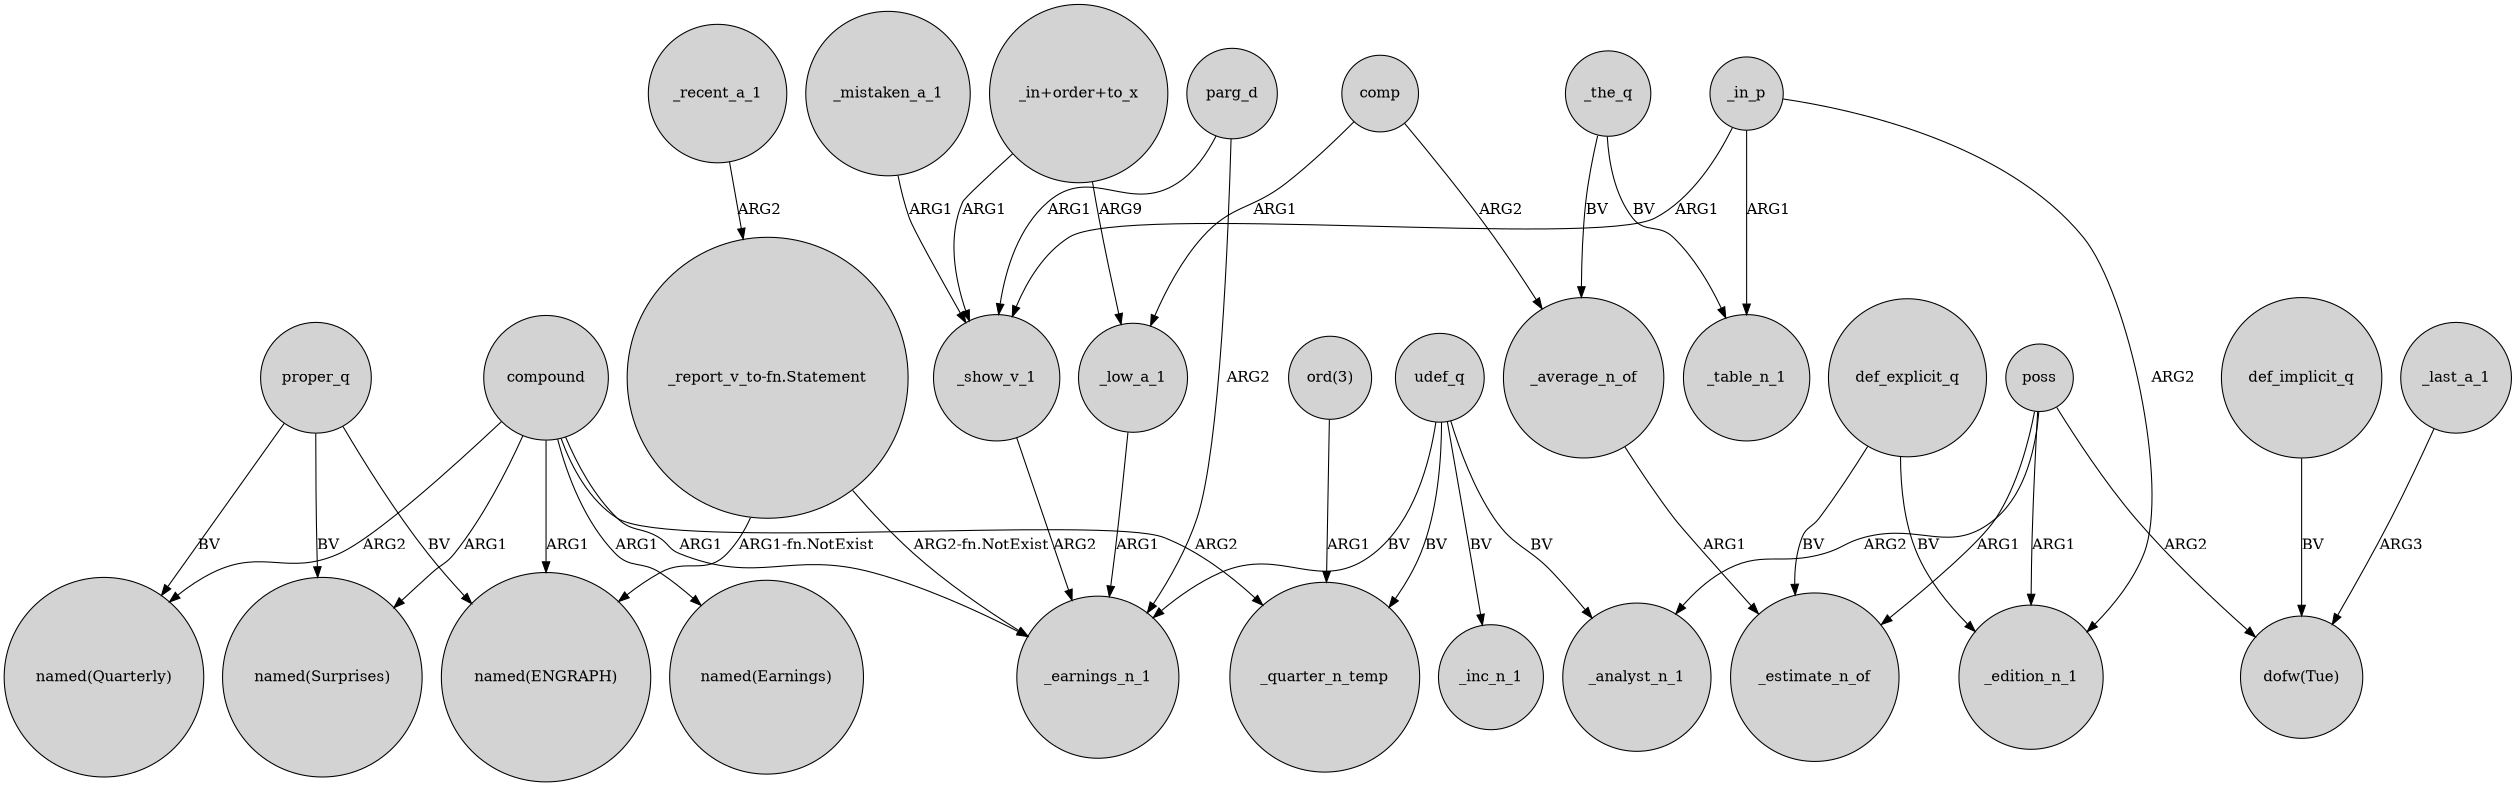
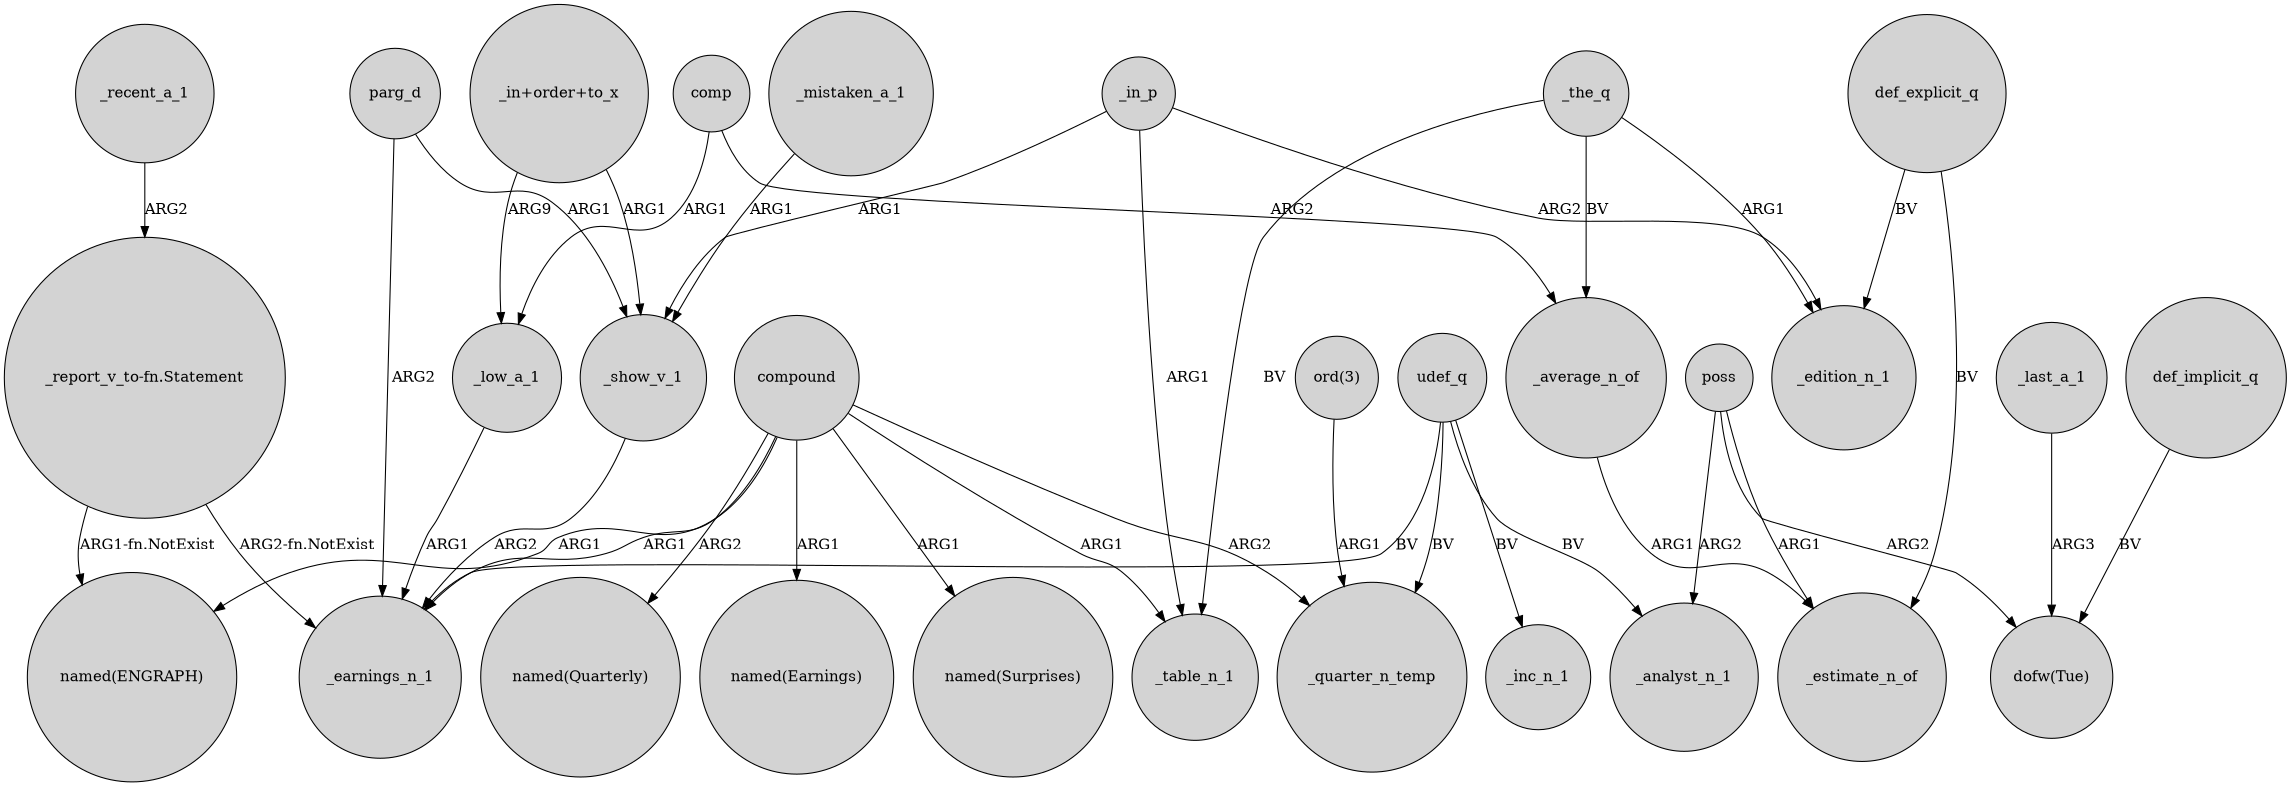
node "proper_q": removed
edge "poss" -> "_edition_n_1": now "_the_q" -> "_edition_n_1"
edge "compound" -> "_table_n_1": added, label "ARG1"
